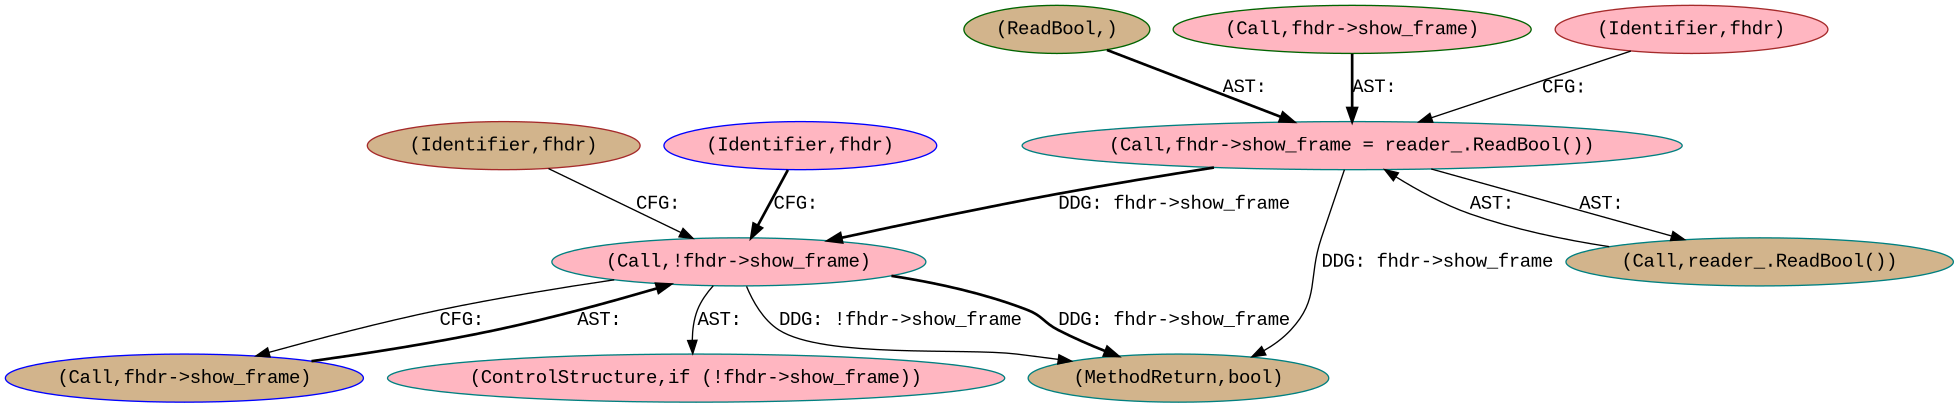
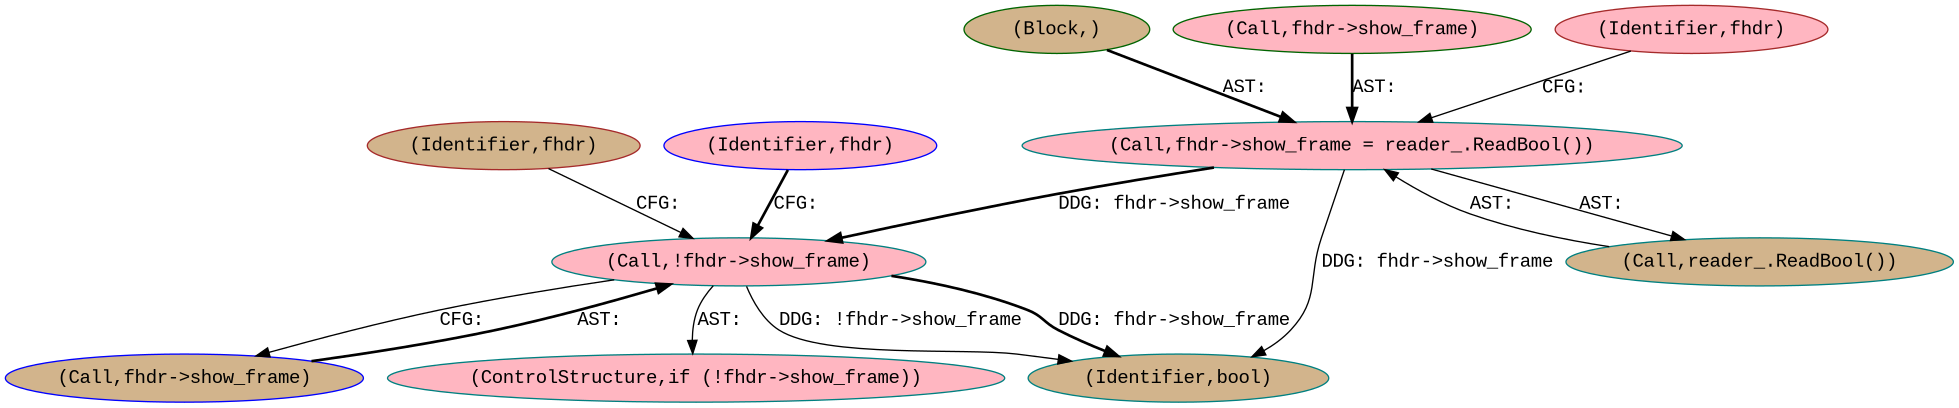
node "(ReadBool,)": label "(ReadBool,)" -> "(Block,)"
node "(MethodReturn,bool)": label "(MethodReturn,bool)" -> "(Identifier,bool)"
